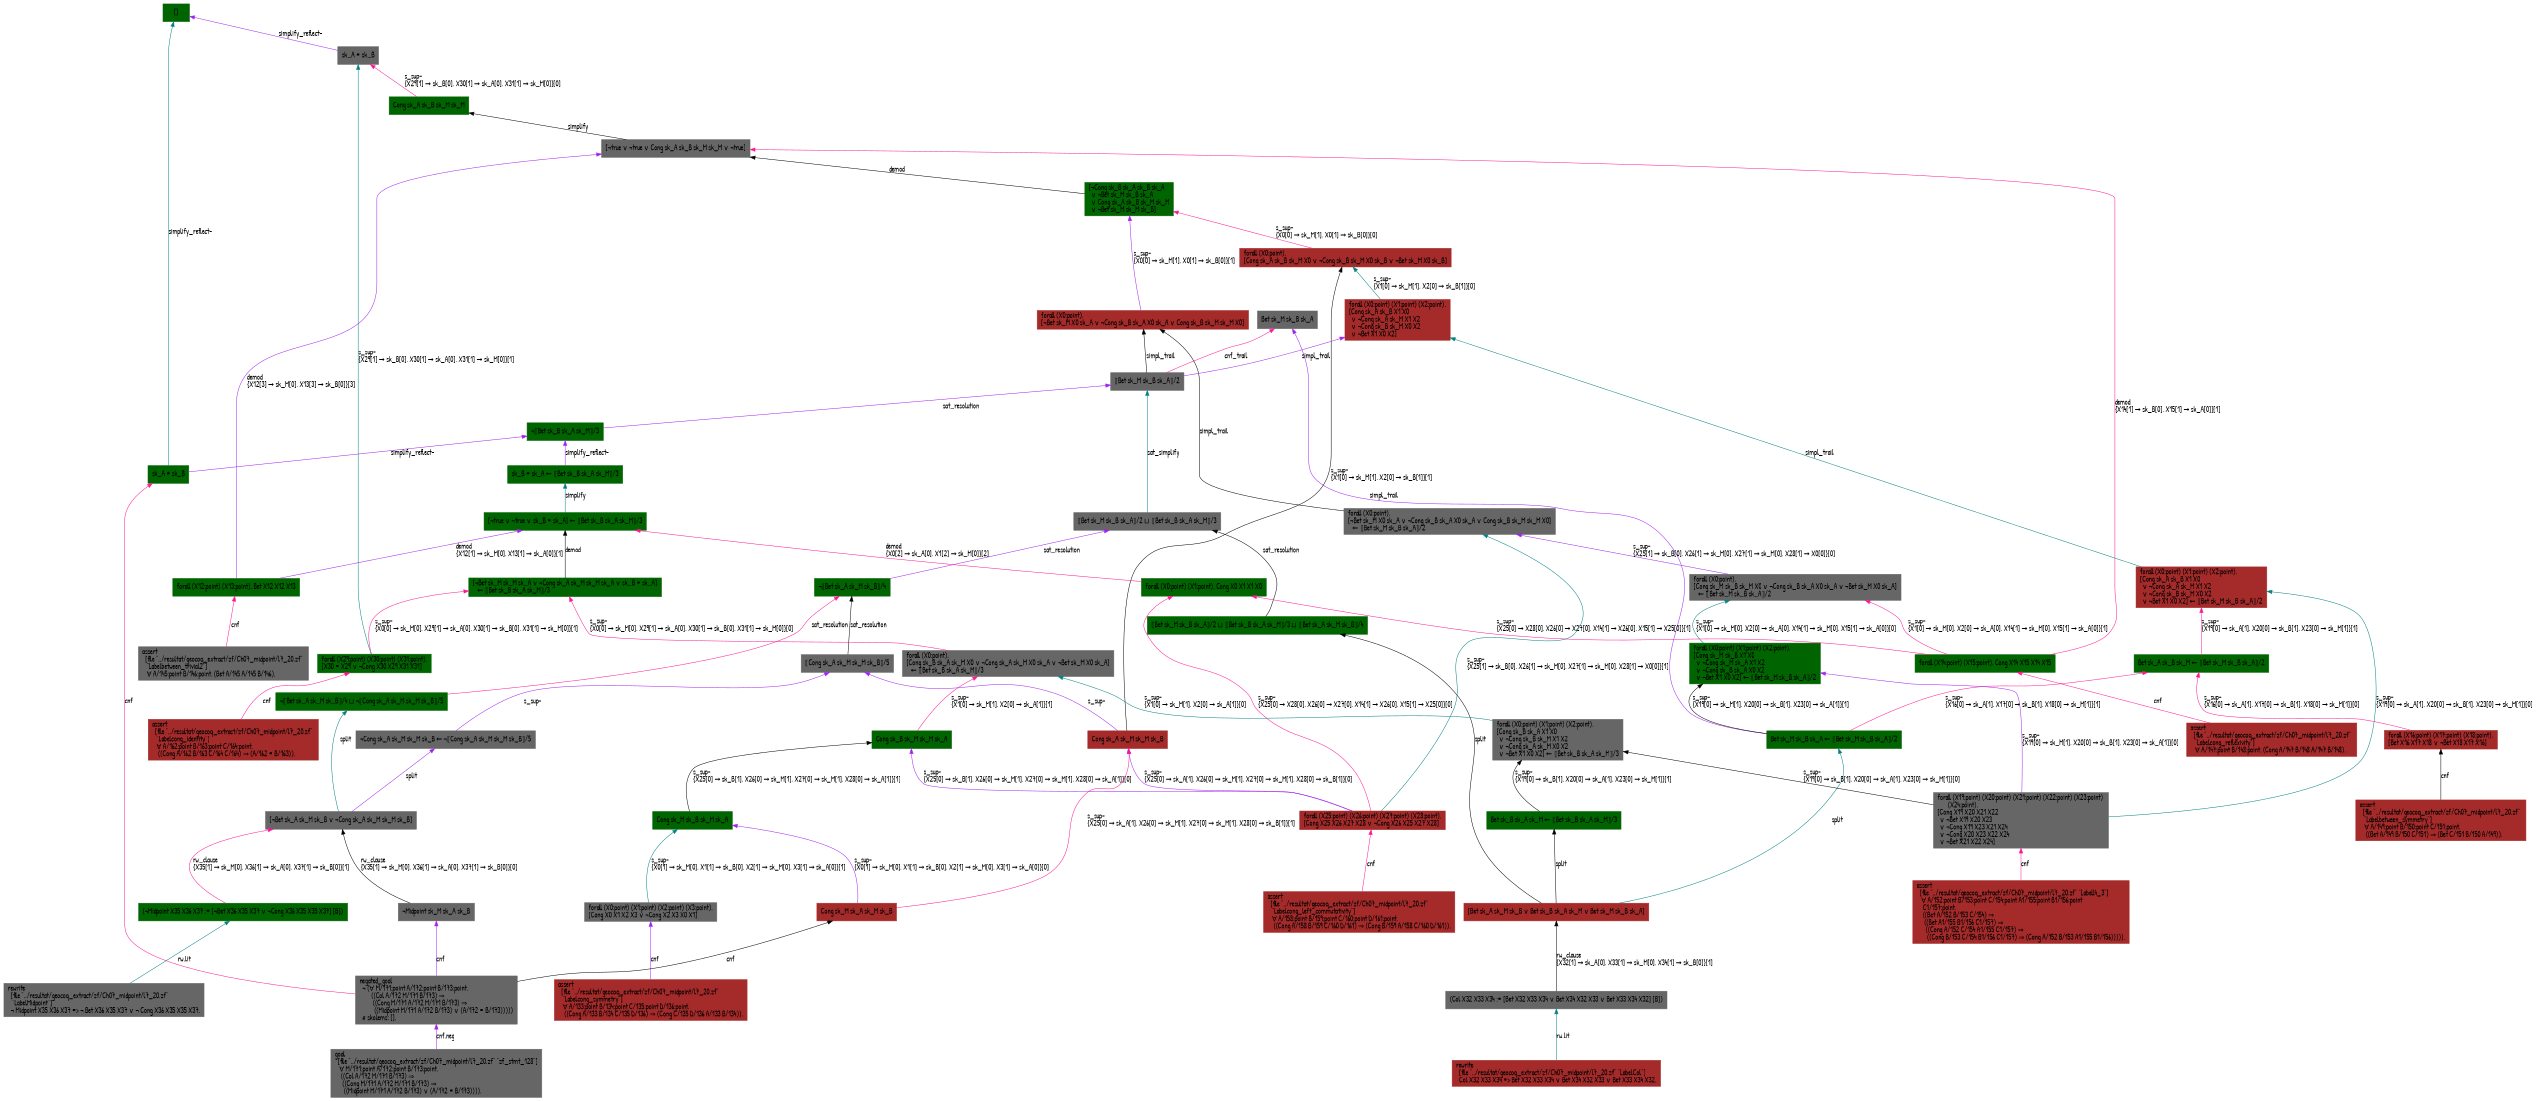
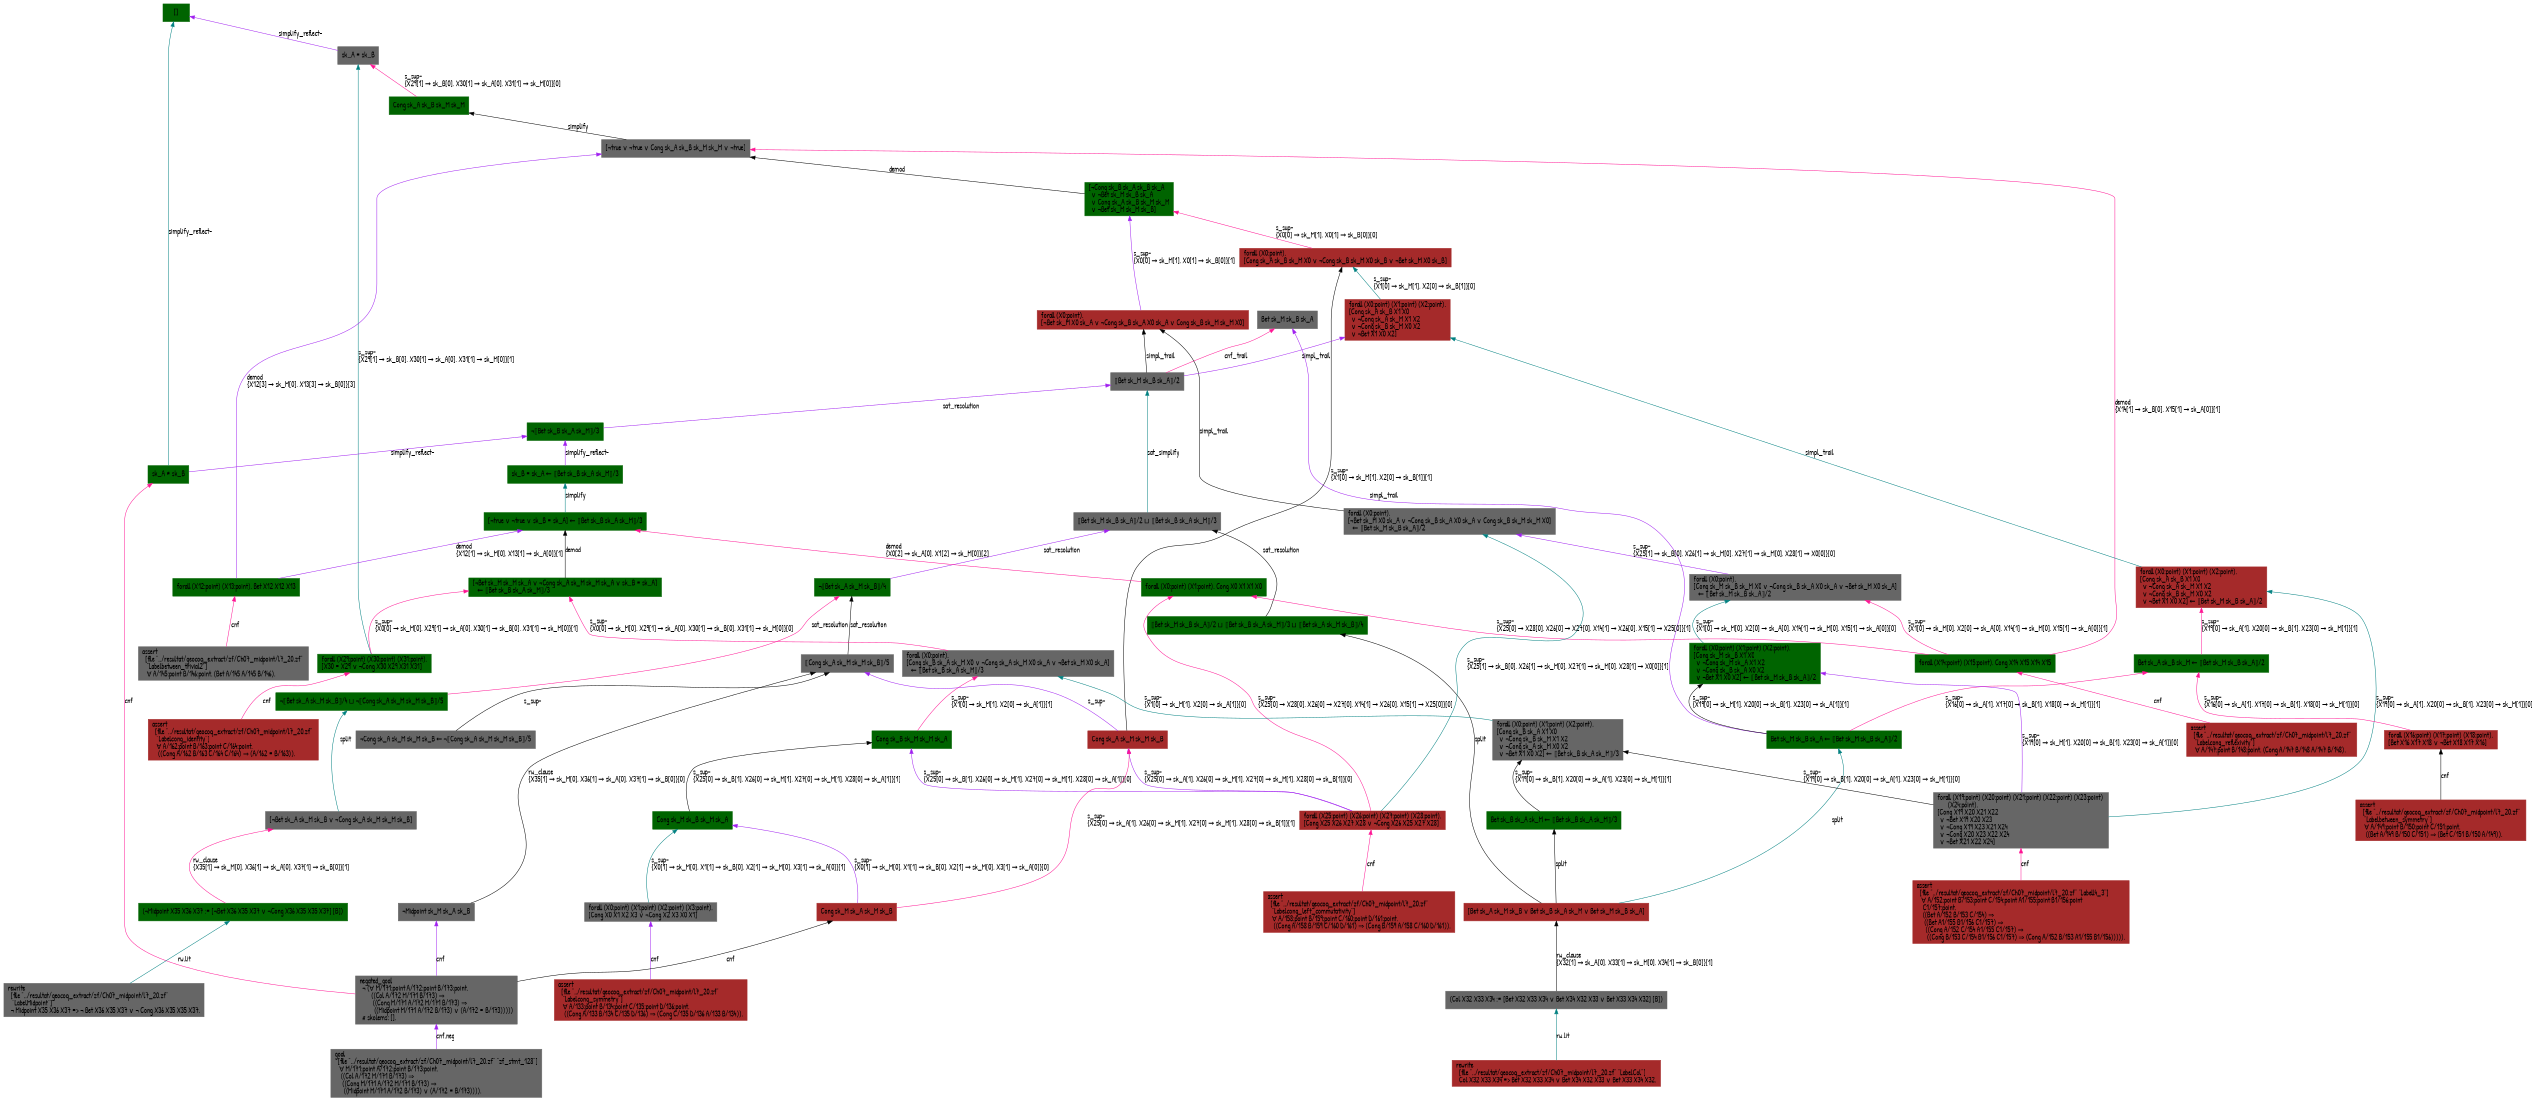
edge "¬Cong sk_A sk_M sk_M sk_B ← ¬⟦Cong sk_A sk_M sk_M sk_B⟧/5" -> "⟦Cong sk_A sk_M sk_M sk_B⟧/5": color purple -> black
edge "[¬Bet sk_A sk_M sk_B ∨ ¬Cong sk_A sk_M sk_M sk_B]" -> "¬Cong sk_A sk_M sk_M sk_B ← ¬⟦Cong sk_A sk_M sk_M sk_B⟧/5": removed, label "split"
edge "¬Midpoint sk_M sk_A sk_B" -> "[¬Bet sk_A sk_M sk_B ∨ ¬Cong sk_A sk_M sk_M sk_B]": now "¬Midpoint sk_M sk_A sk_B" -> "⟦Cong sk_A sk_M sk_M sk_B⟧/5"
